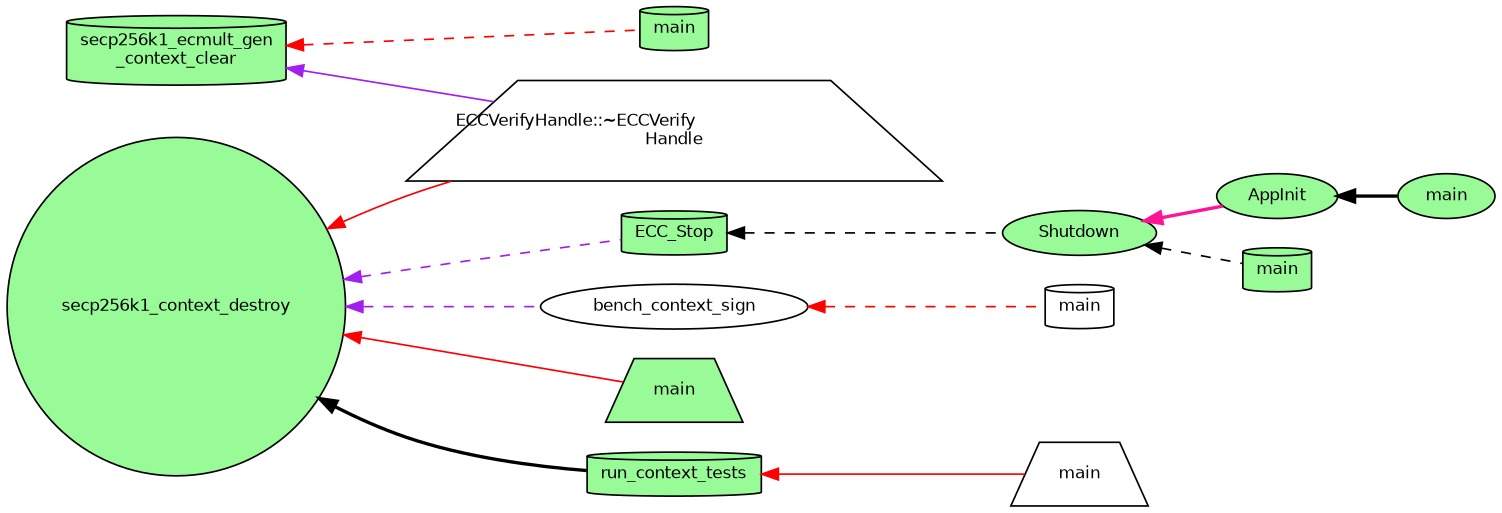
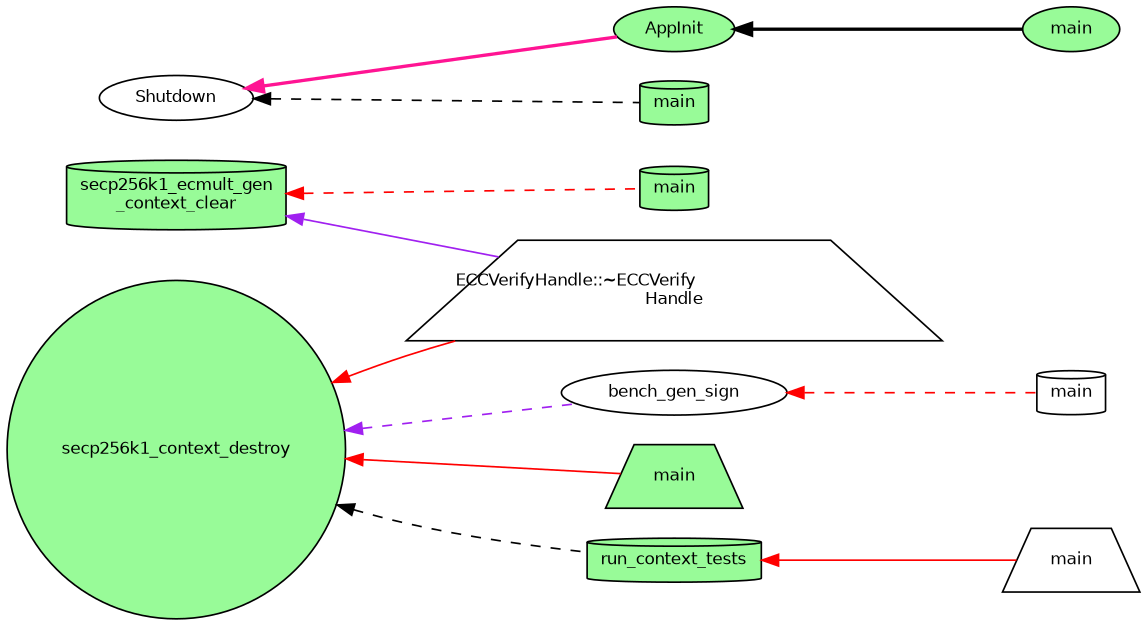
node "ECC_Stop": removed
node "Shutdown": fillcolor palegreen -> white
node "bench_context_sign": label "bench_context_sign" -> "bench_gen_sign"
edge "run_context_tests" -> "secp256k1_context_destroy": style bold -> dashed
